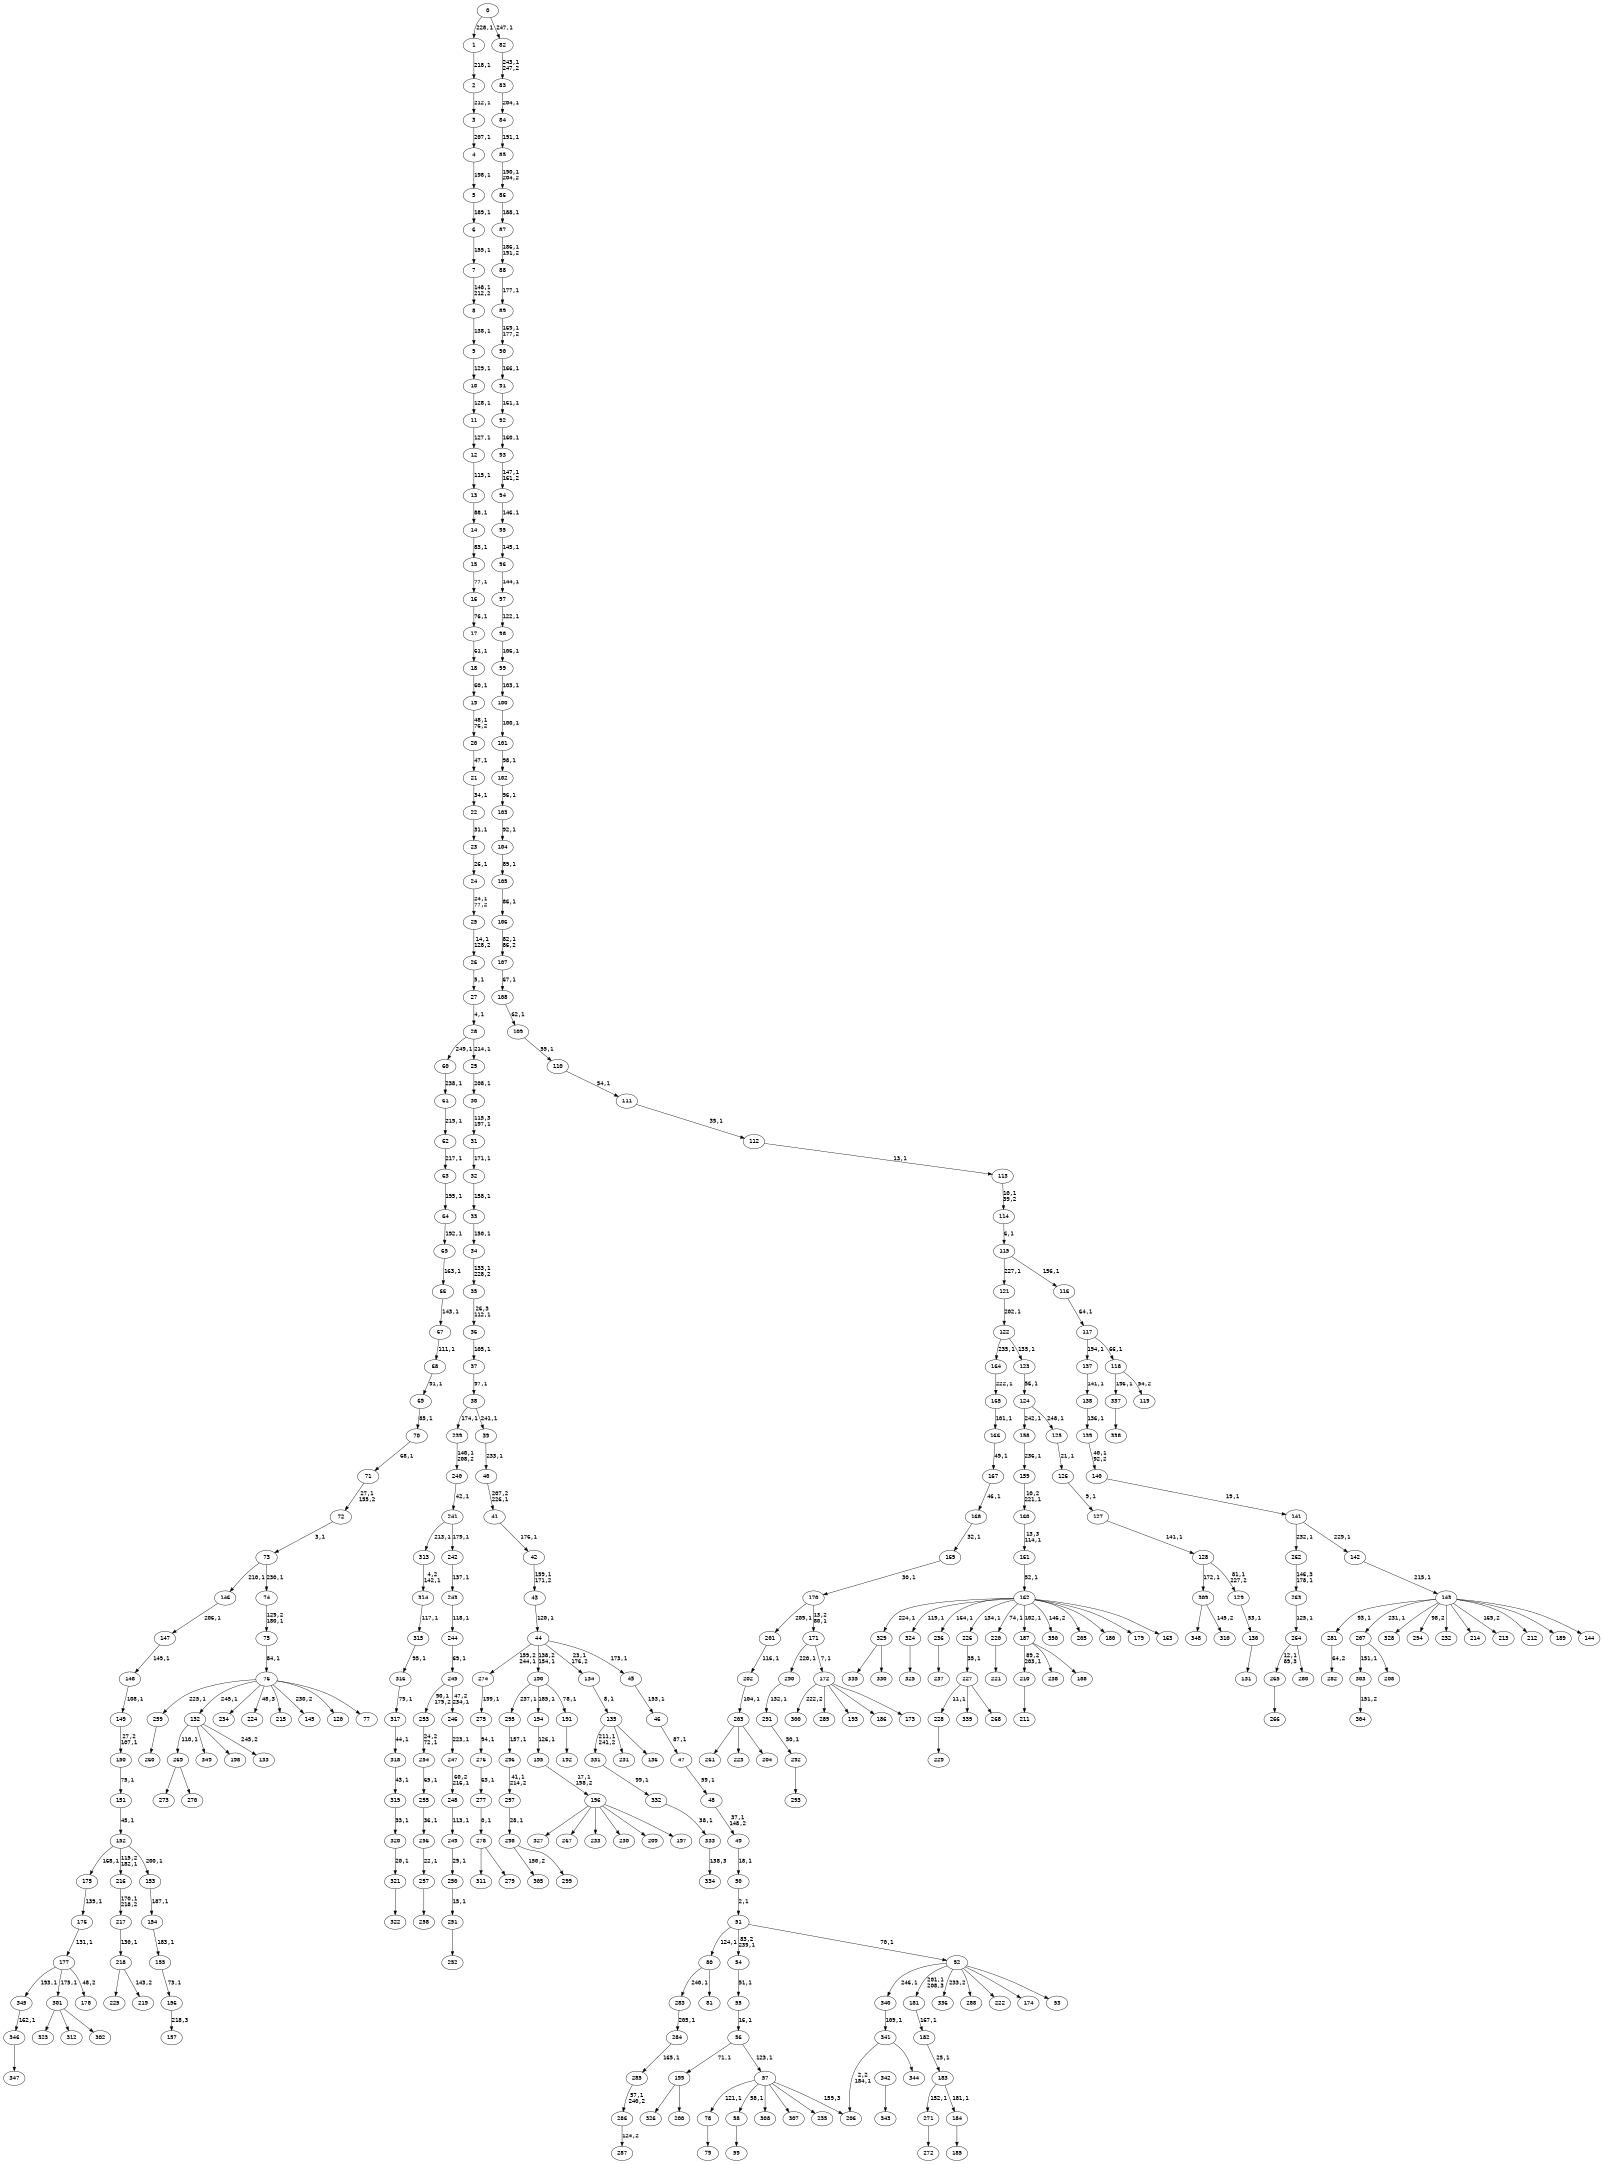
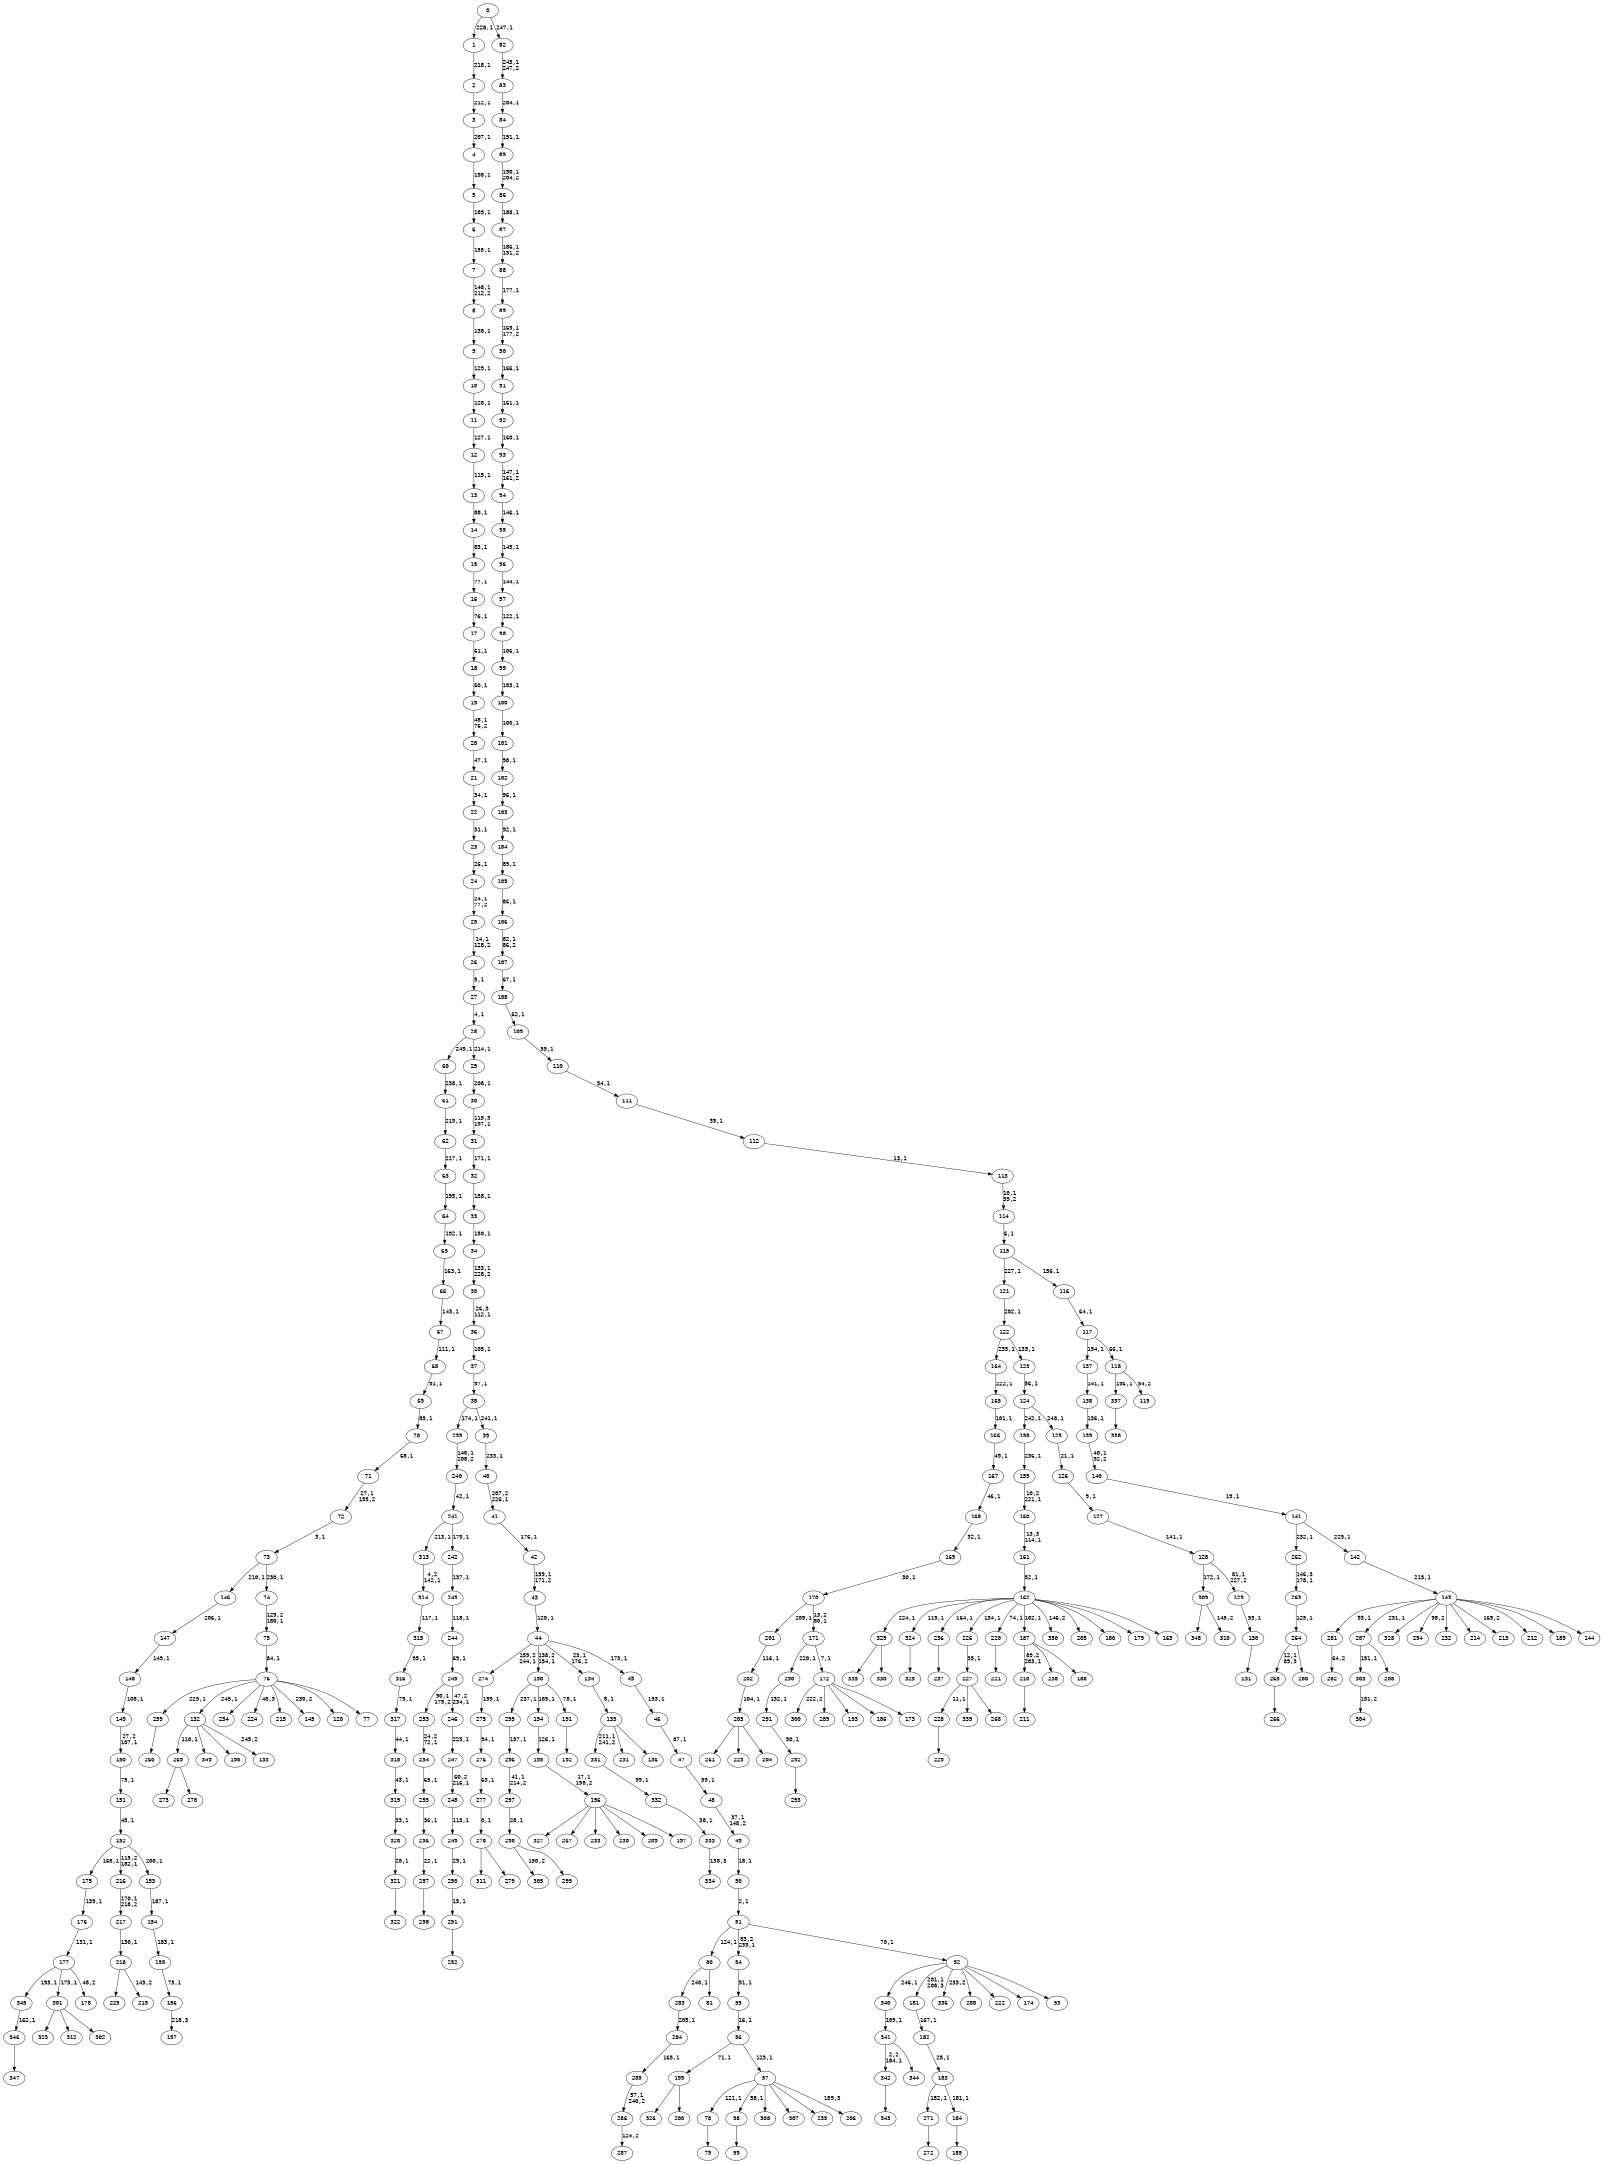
edge "341" -> "206": now "341" -> "342"
